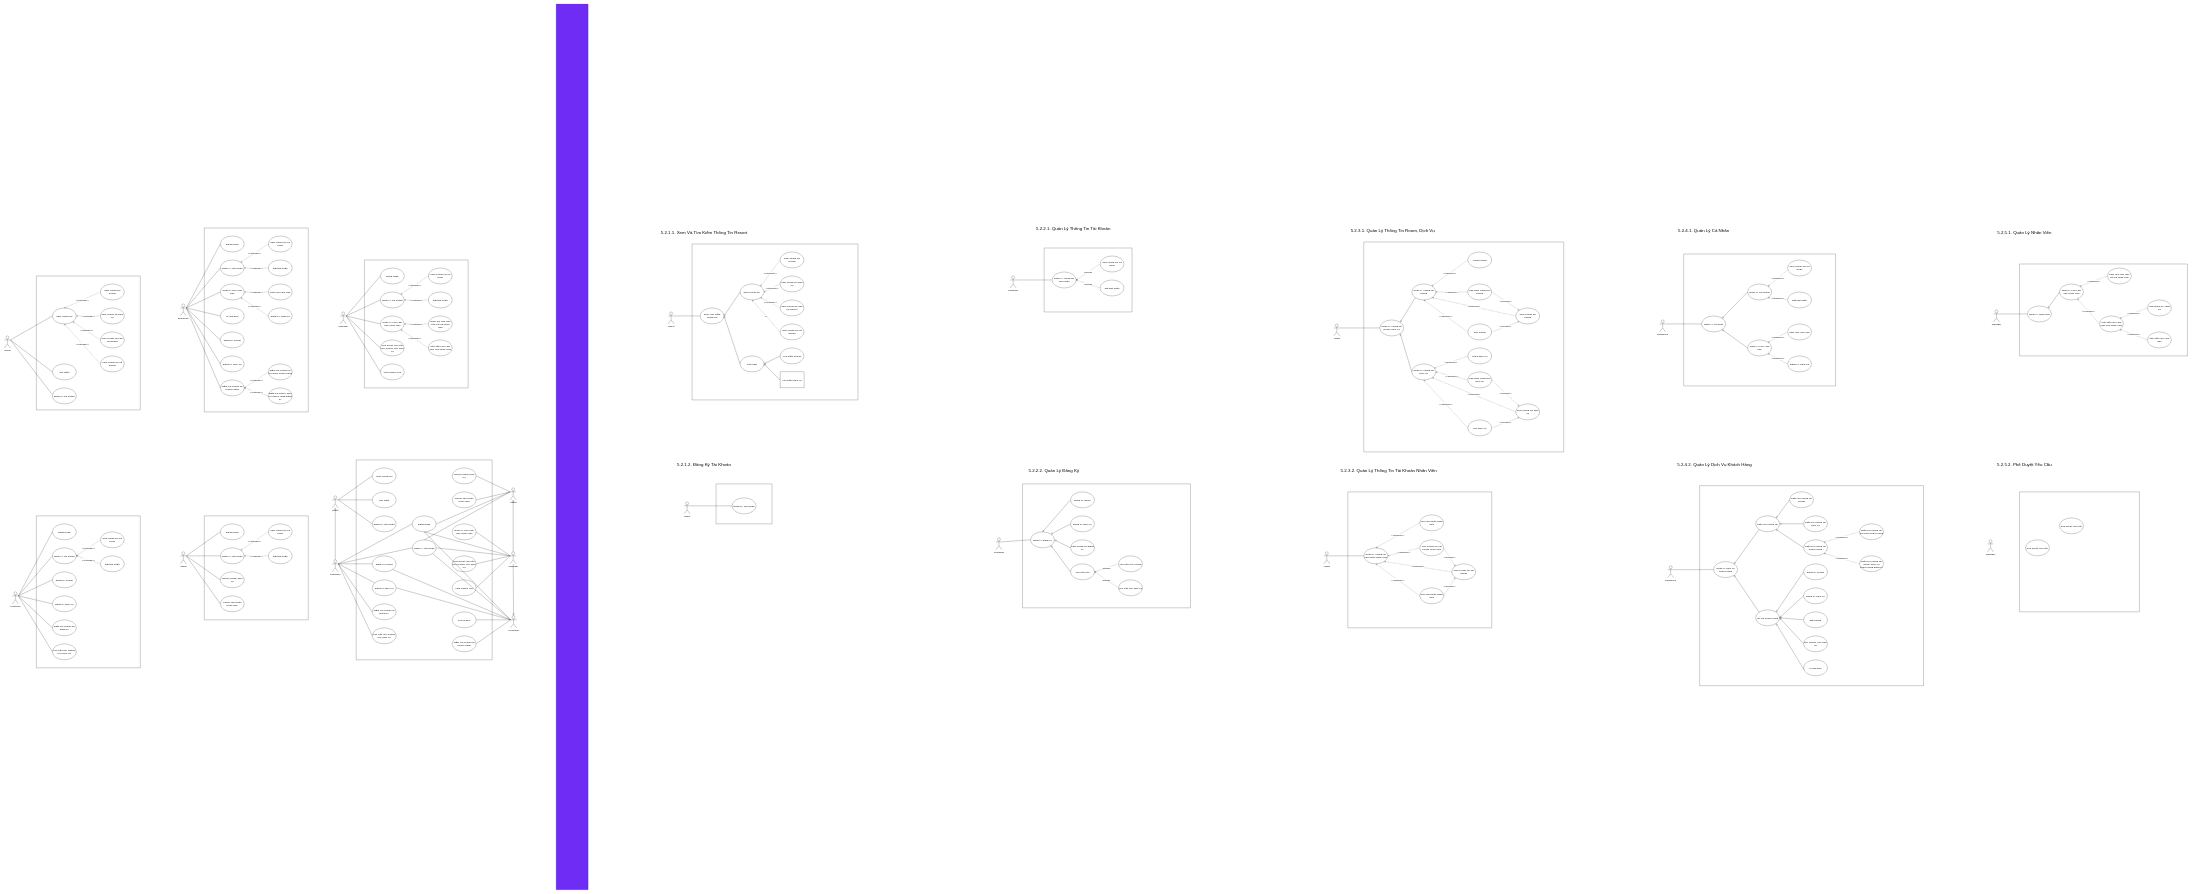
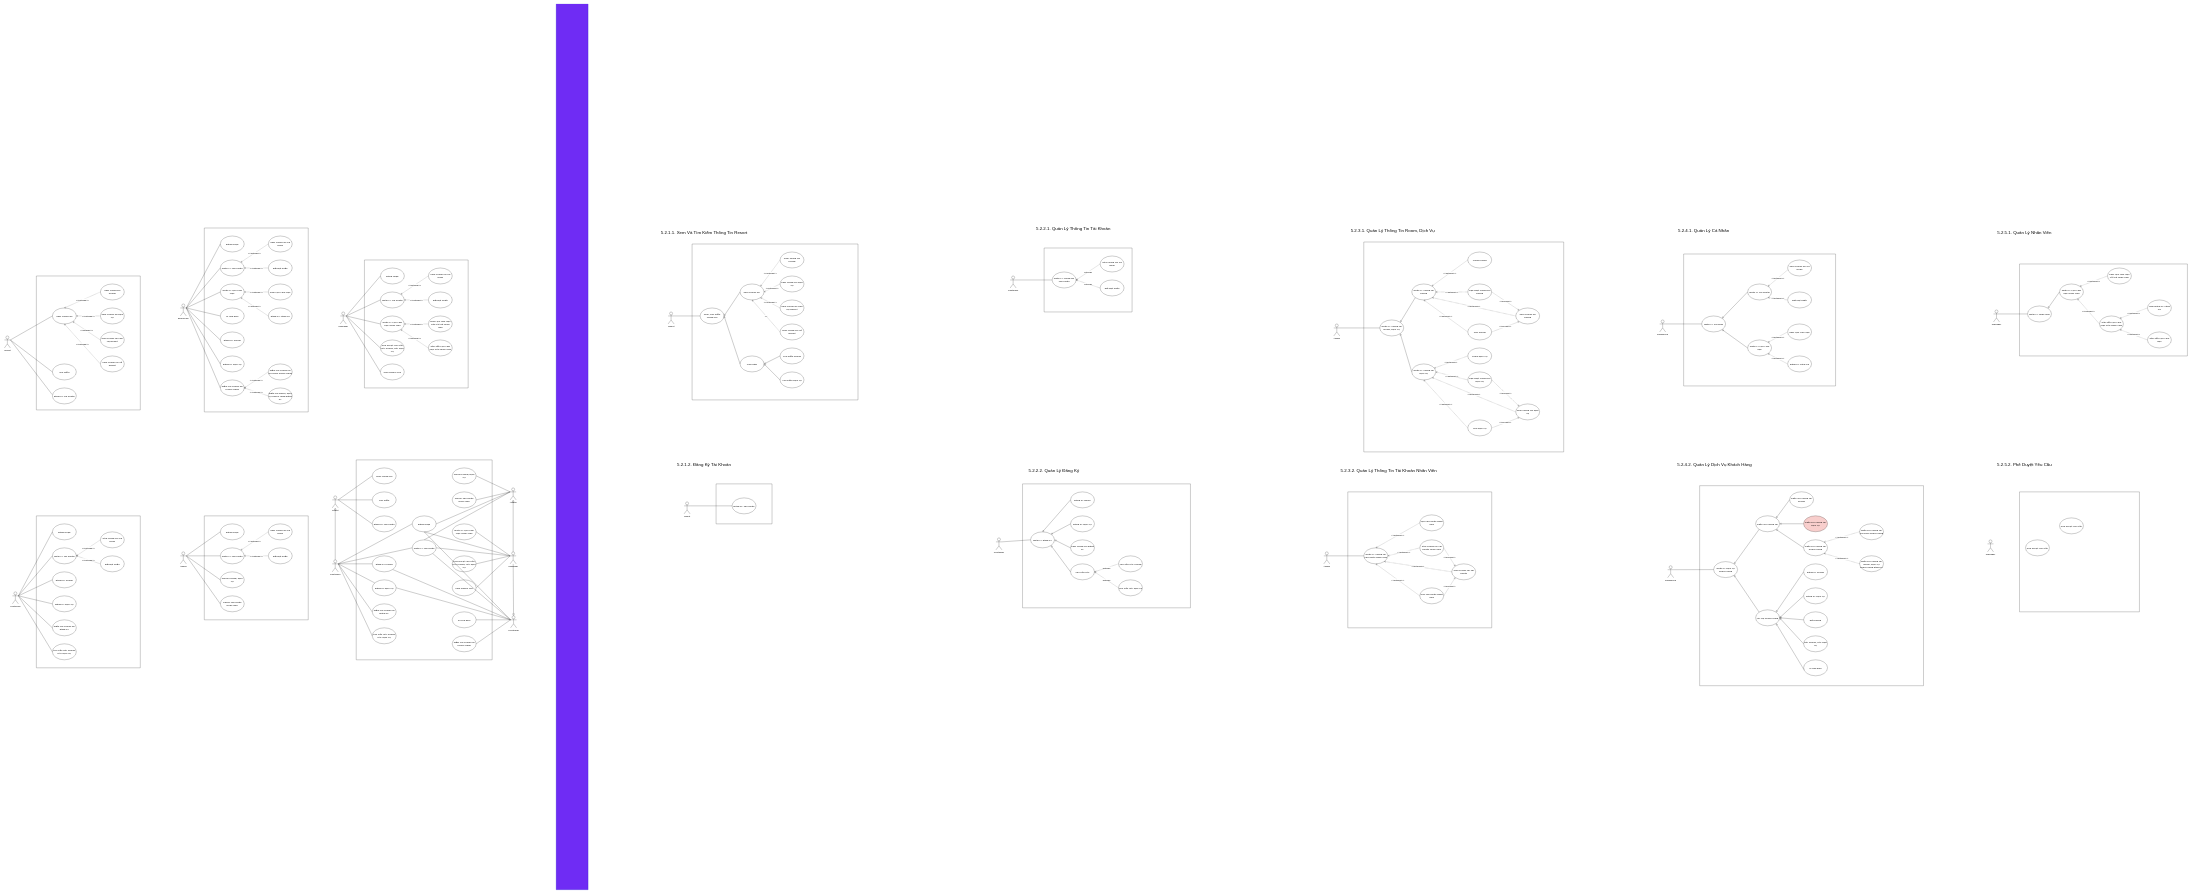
node "Tìm Kiếm Dịch Vụ": shape rectangle -> ellipse
node "Kiểm Tra Thông Tin Dịch Vụ": fillcolor #ffffff -> #f8cecc
